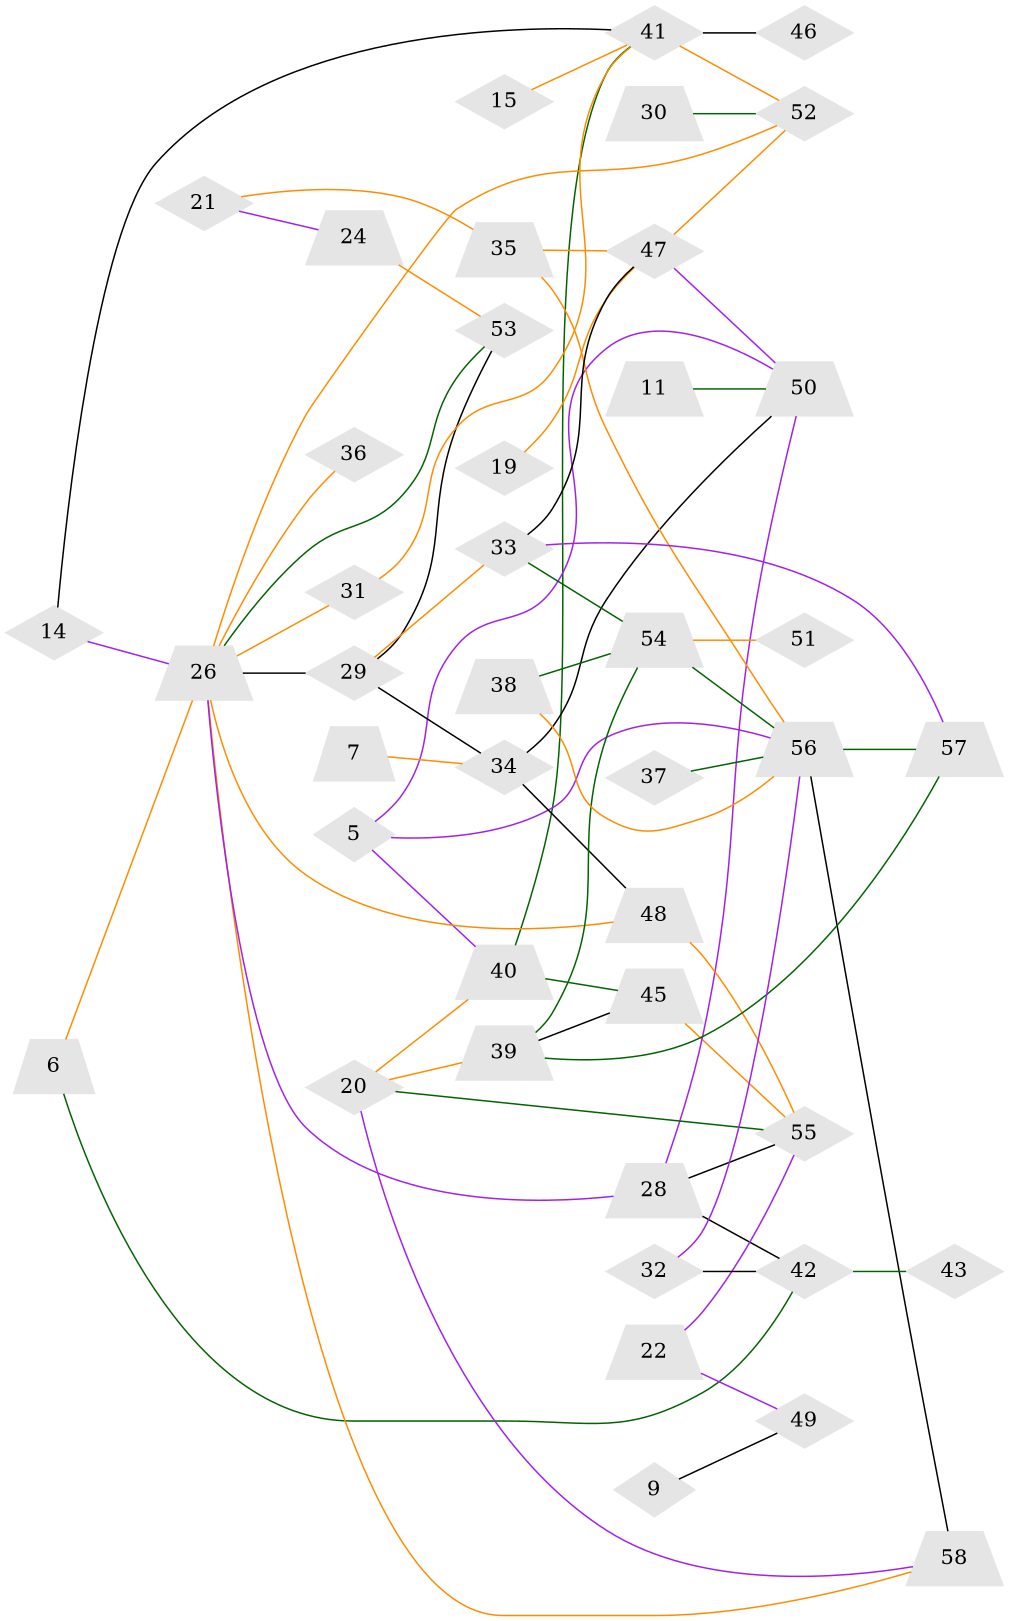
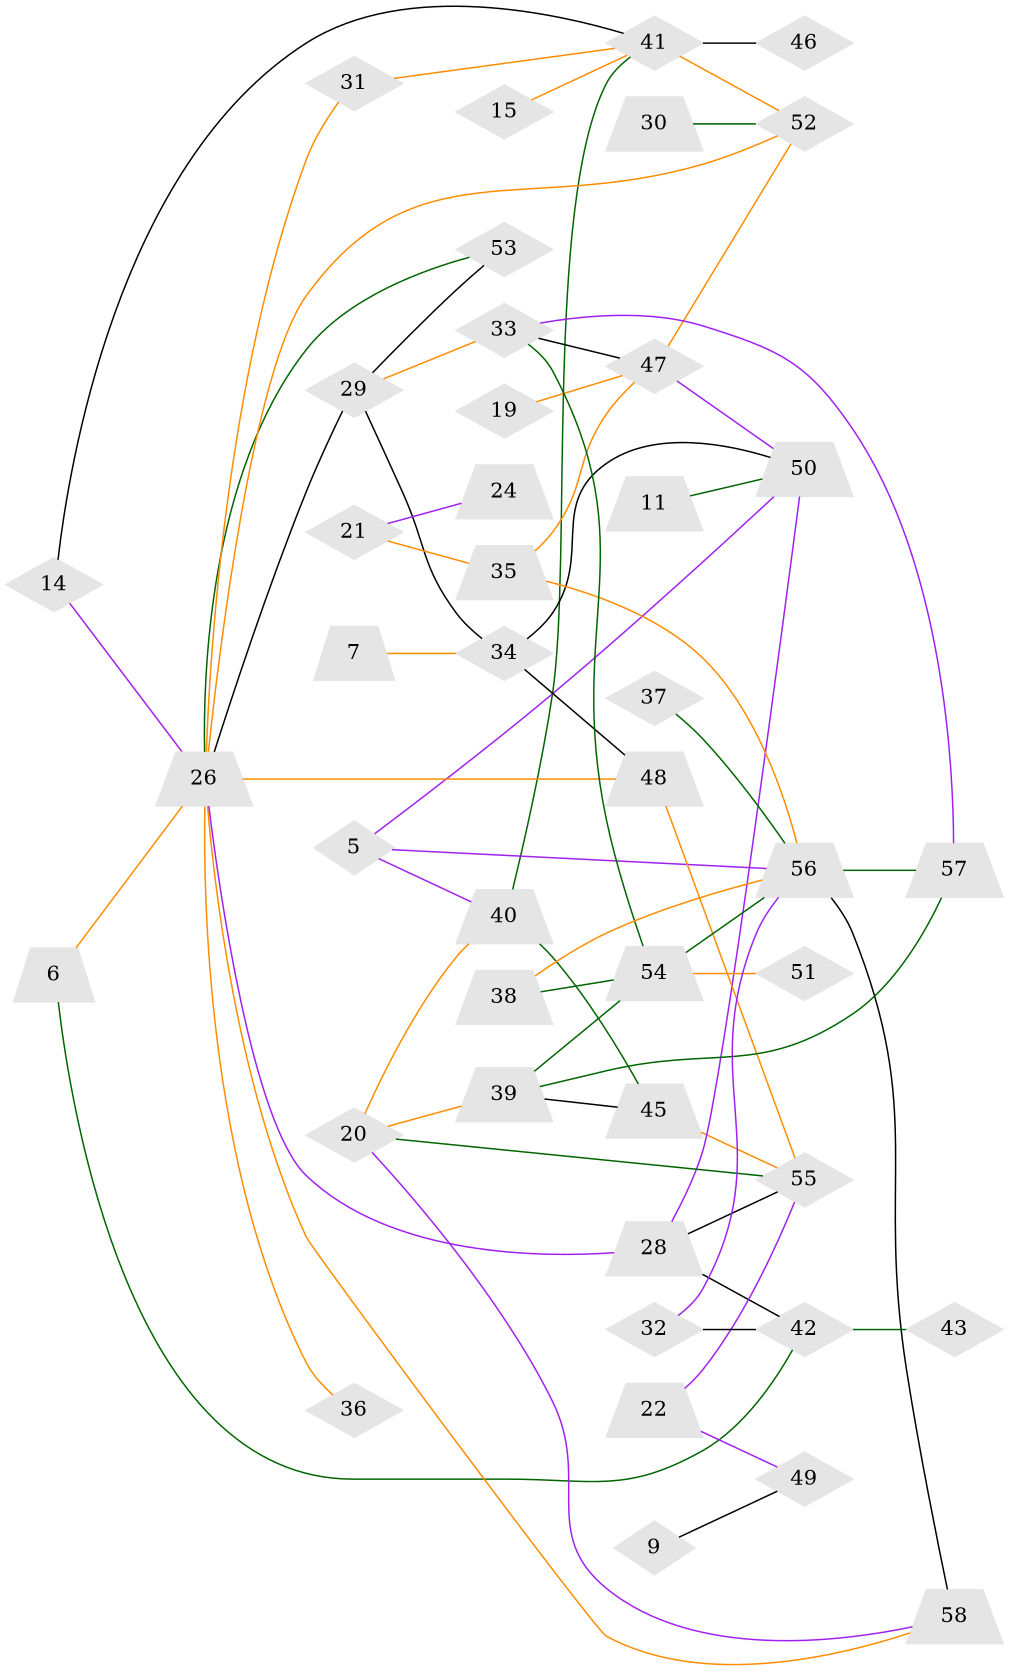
edge "24" -- "53": removed
